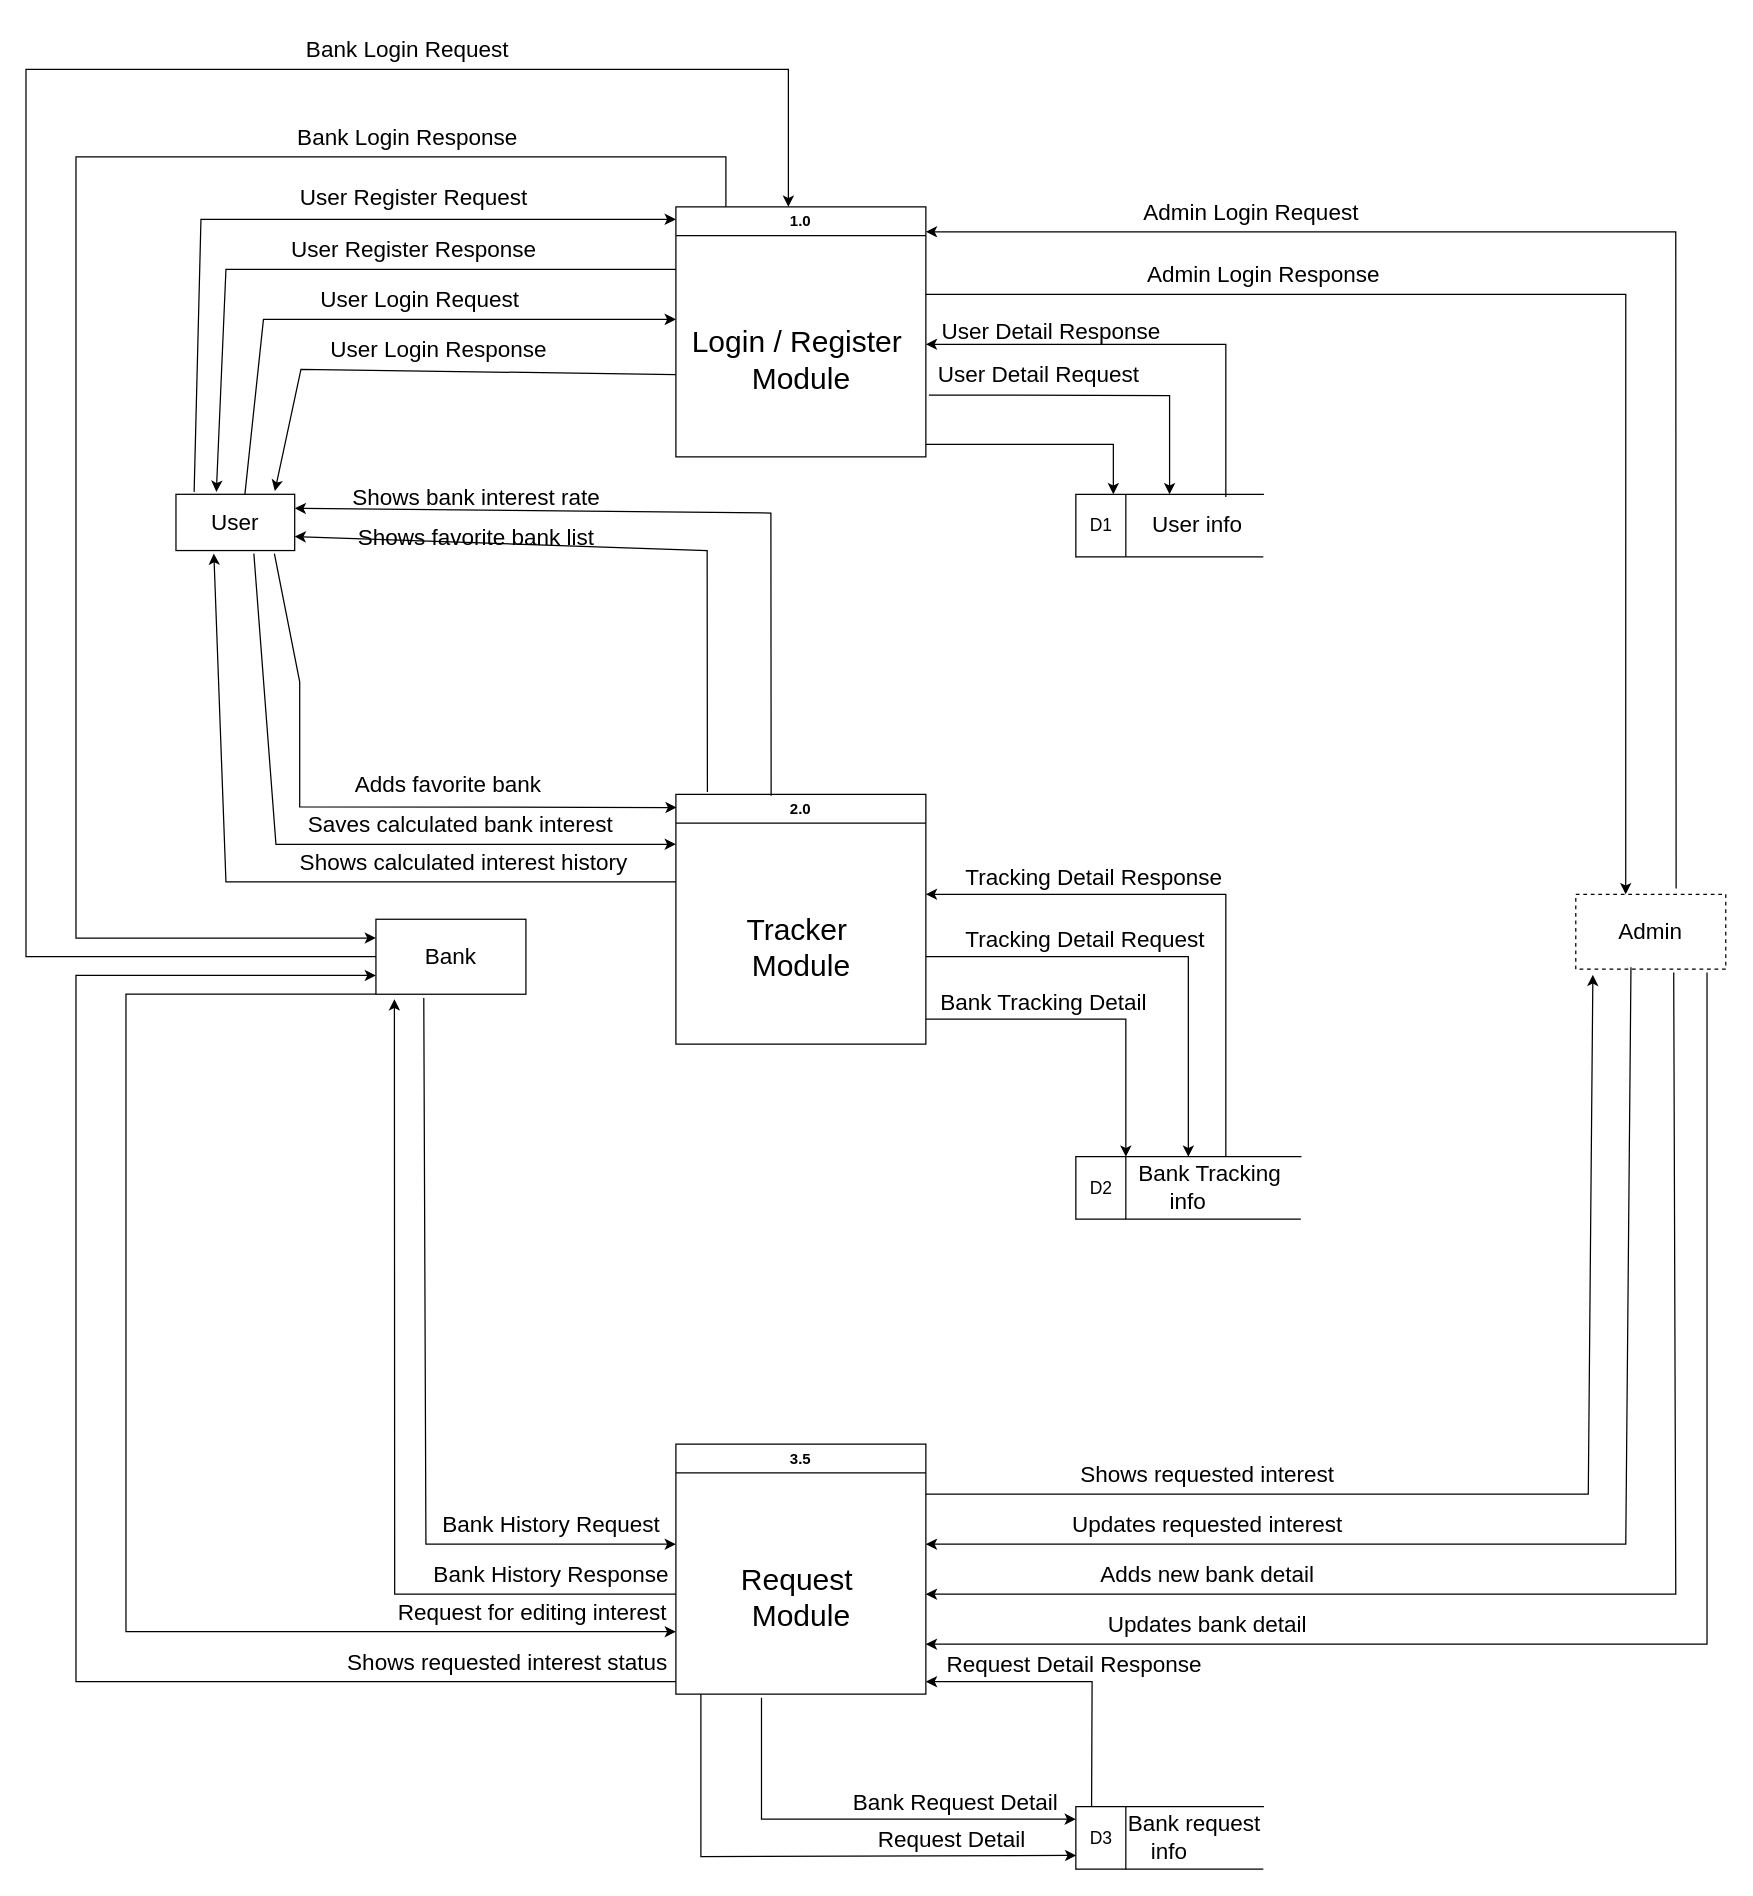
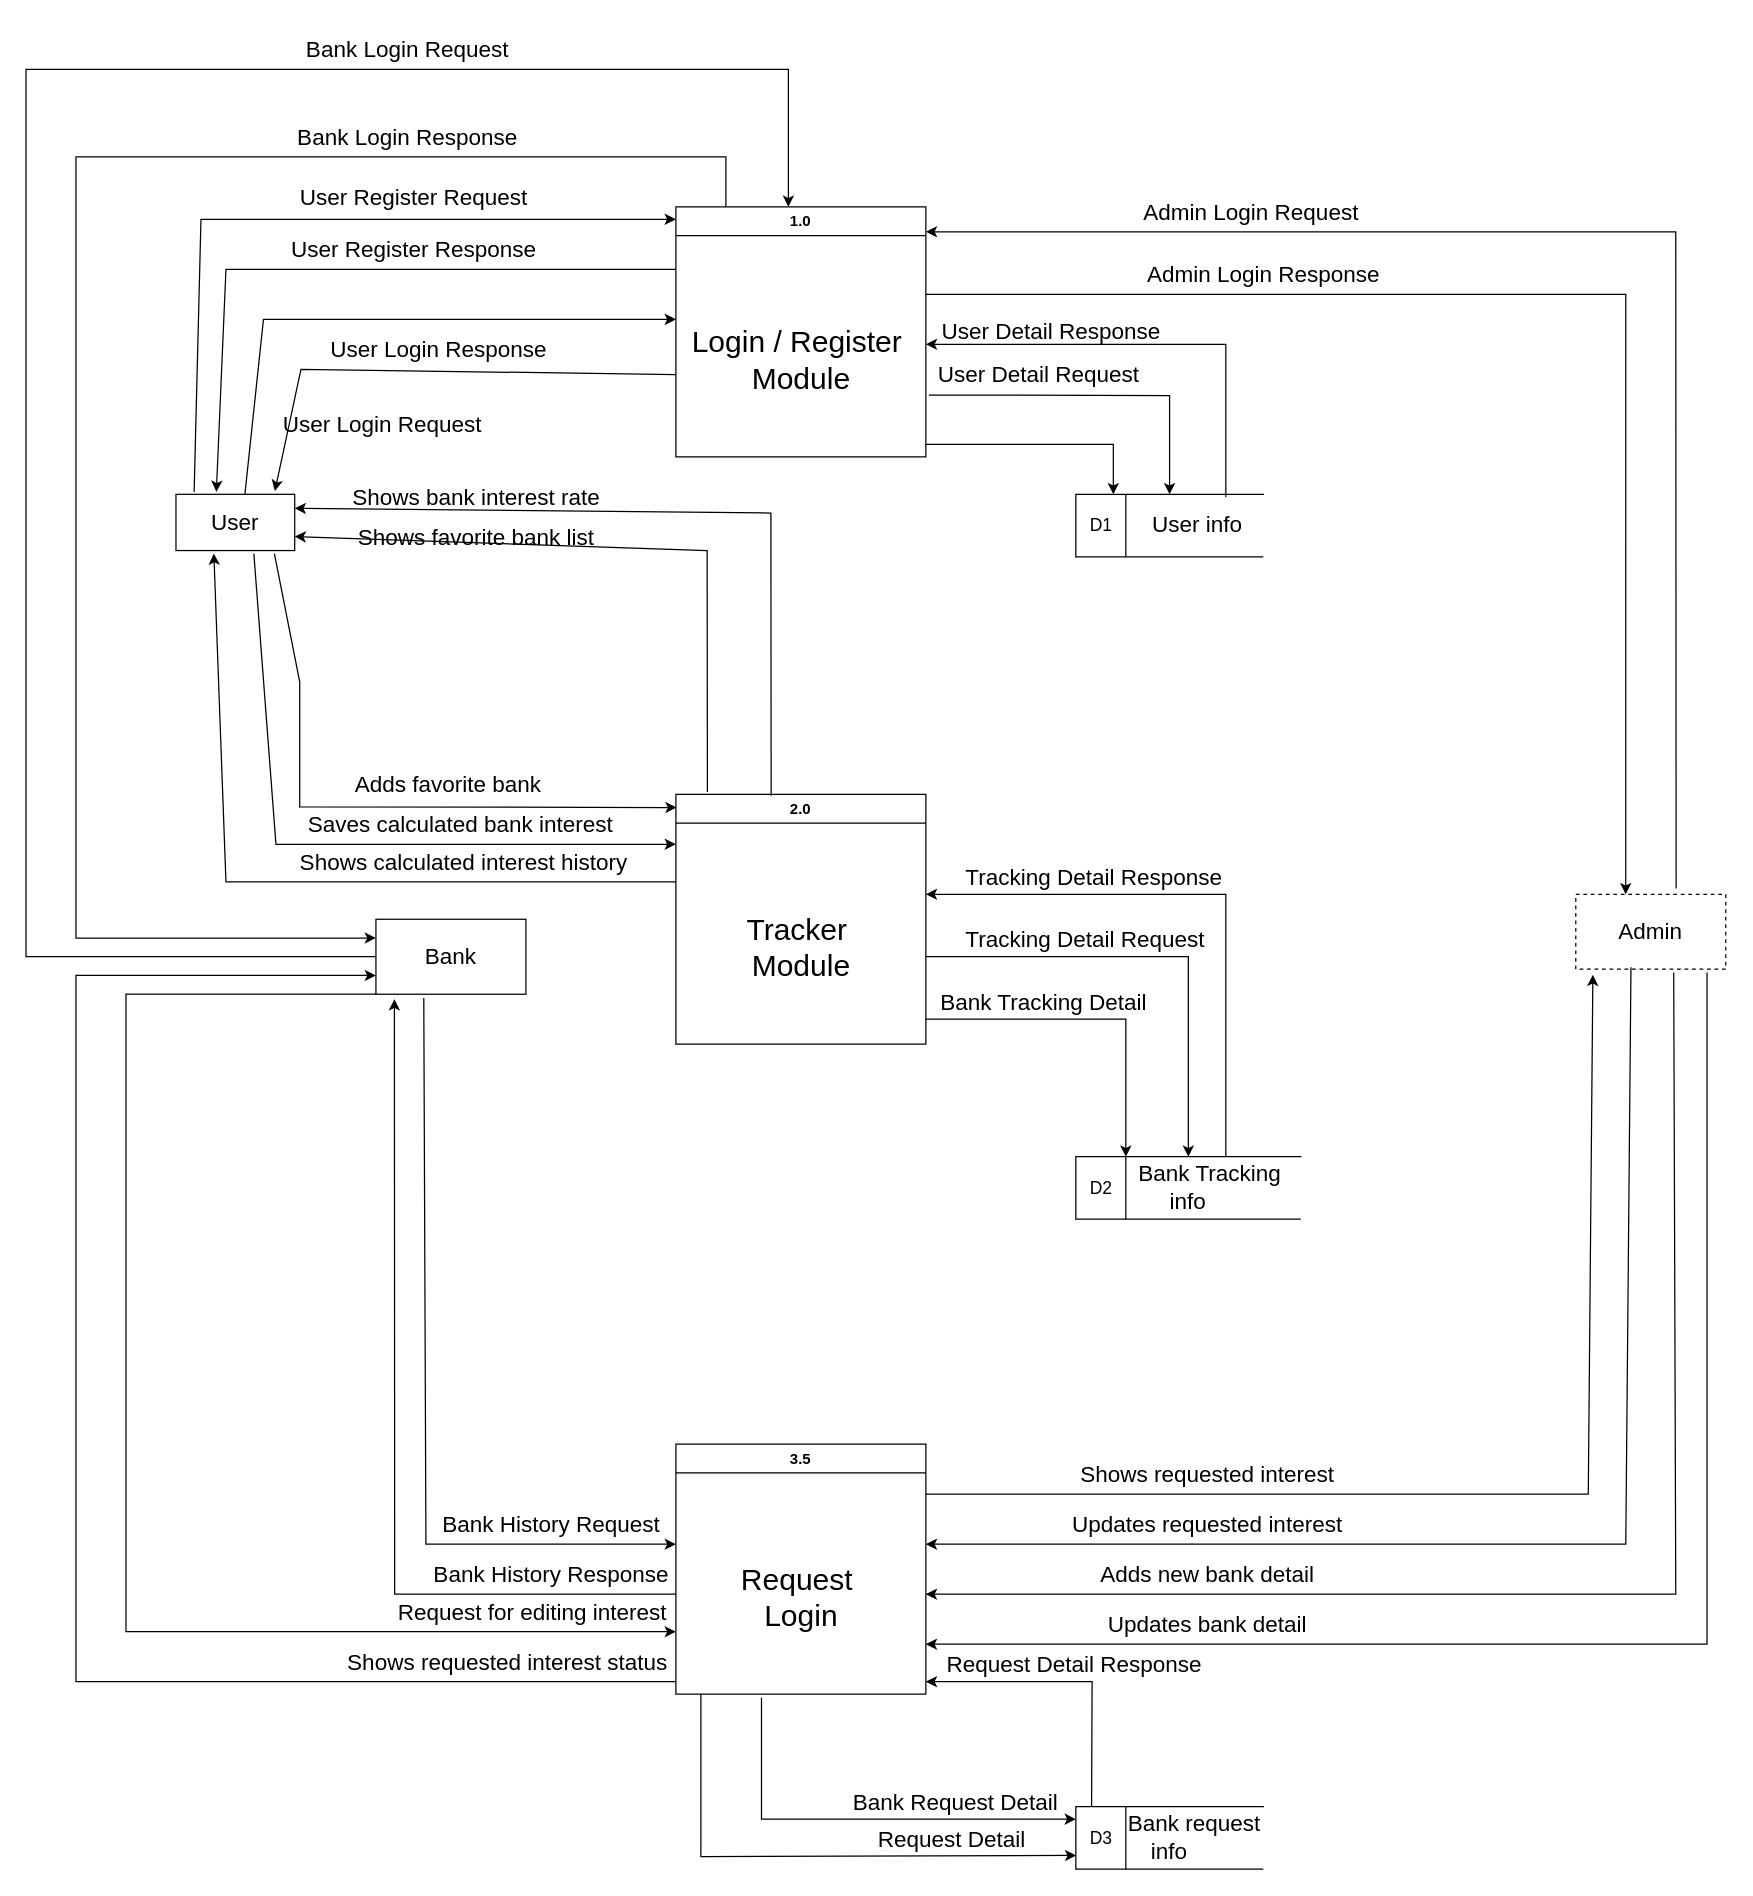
node "User Login Request": moved (419, 301) -> (382, 426)
node "Request Module": label "Request Module" -> "Request Login"
